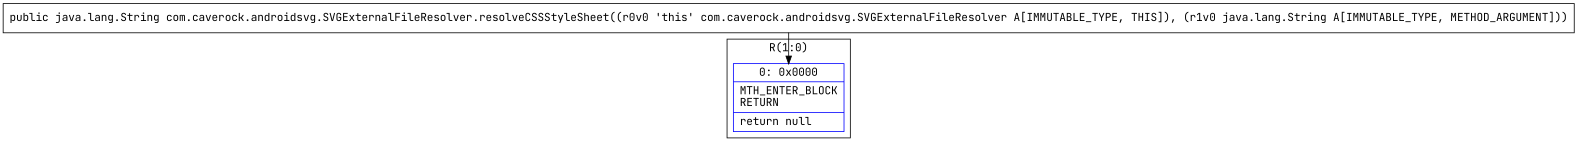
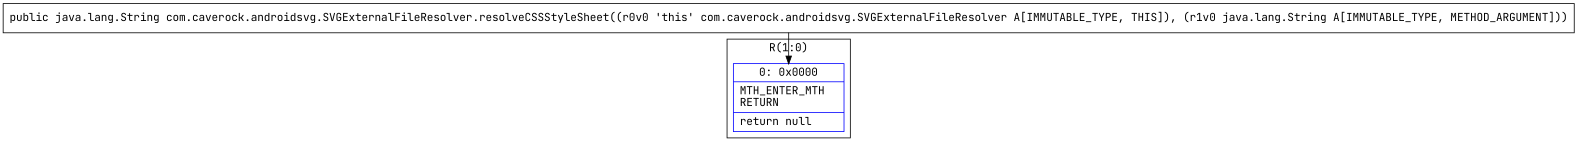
node "0: 0x0000": text "MTH_ENTER_BLOCK" -> "MTH_ENTER_MTH"
